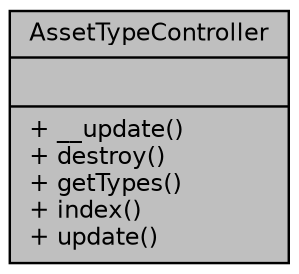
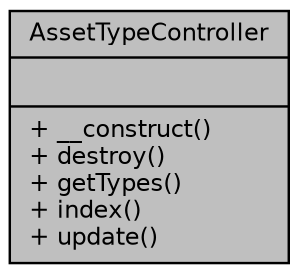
node "AssetTypeController": text "+ __update()" -> "+ __construct()"
